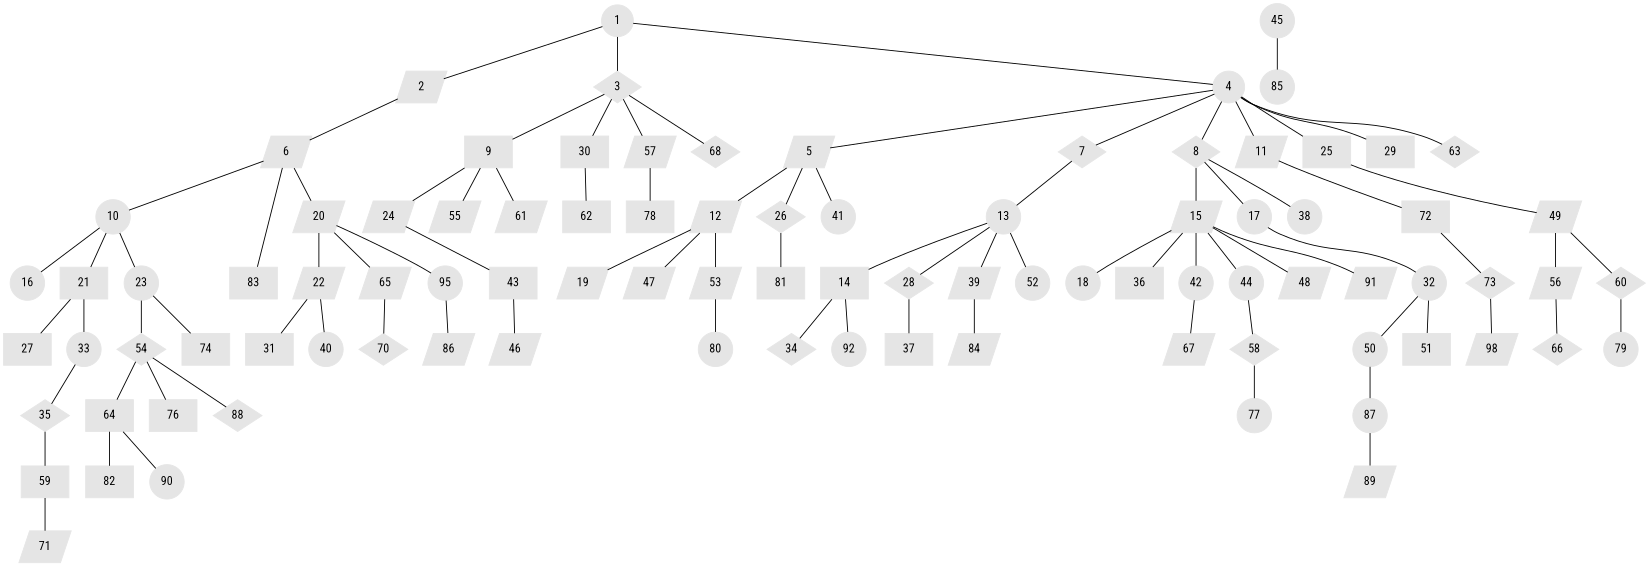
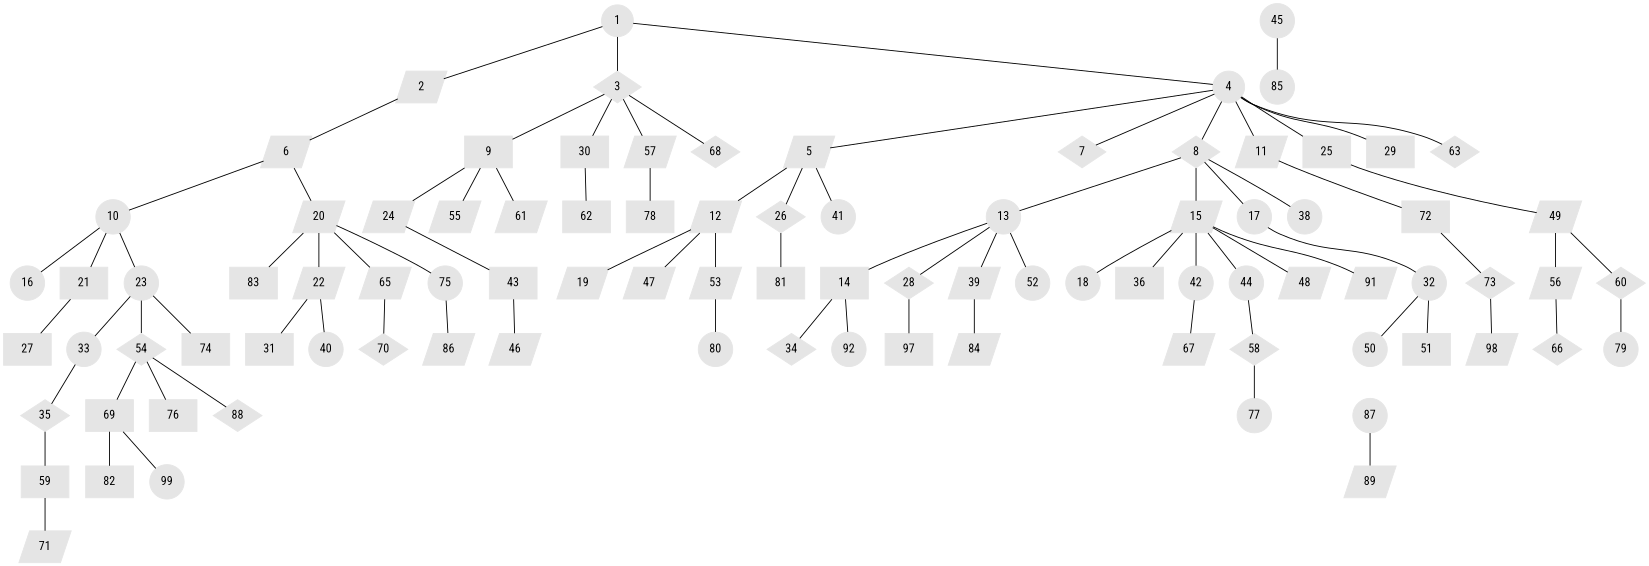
edge "7" -- "13": now "8" -- "13"
edge "6" -- "83": now "20" -- "83"
node "95": label "95" -> "75"
edge "21" -- "33": now "23" -- "33"
node "37": label "37" -> "97"
edge "50" -- "87": removed
node "64": label "64" -> "69"
node "90": label "90" -> "99"
